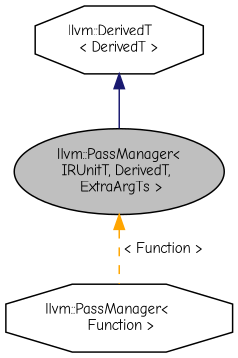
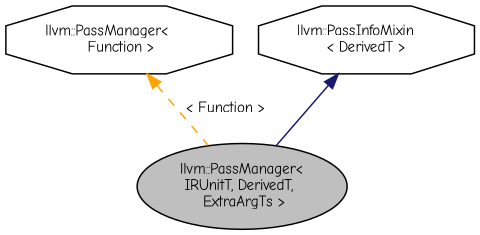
node "llvm::DerivedT < DerivedT >": label "llvm::DerivedT < DerivedT >" -> "llvm::PassInfoMixin < DerivedT >"
edge "llvm::PassManager< Function >" -> "llvm::PassManager< IRUnitT, DerivedT, ExtraArgTs >": reversed
